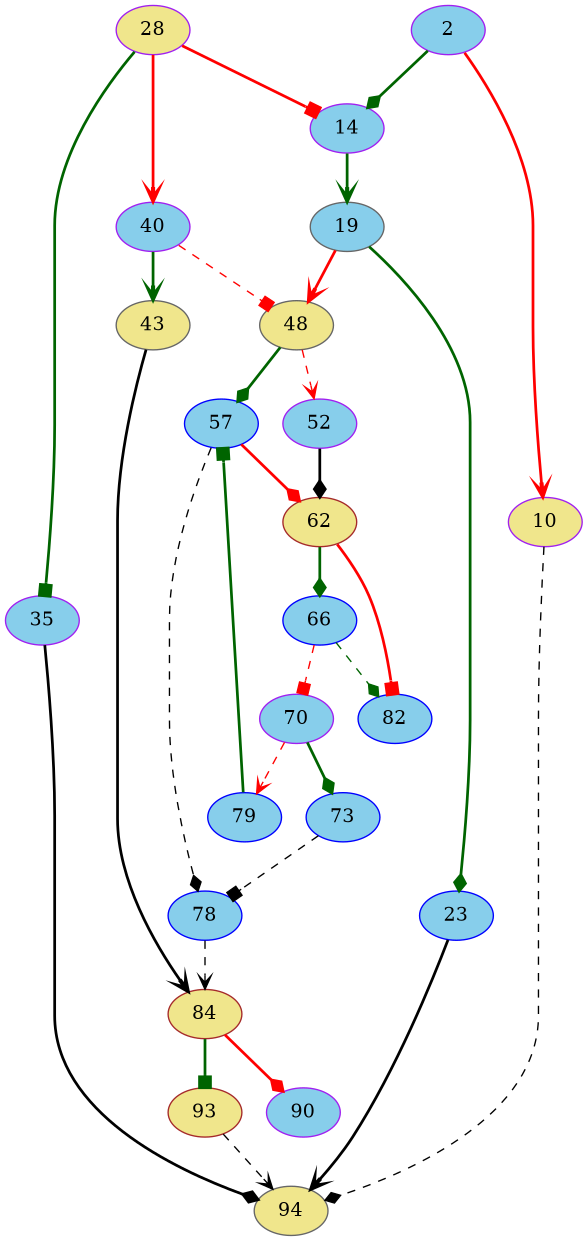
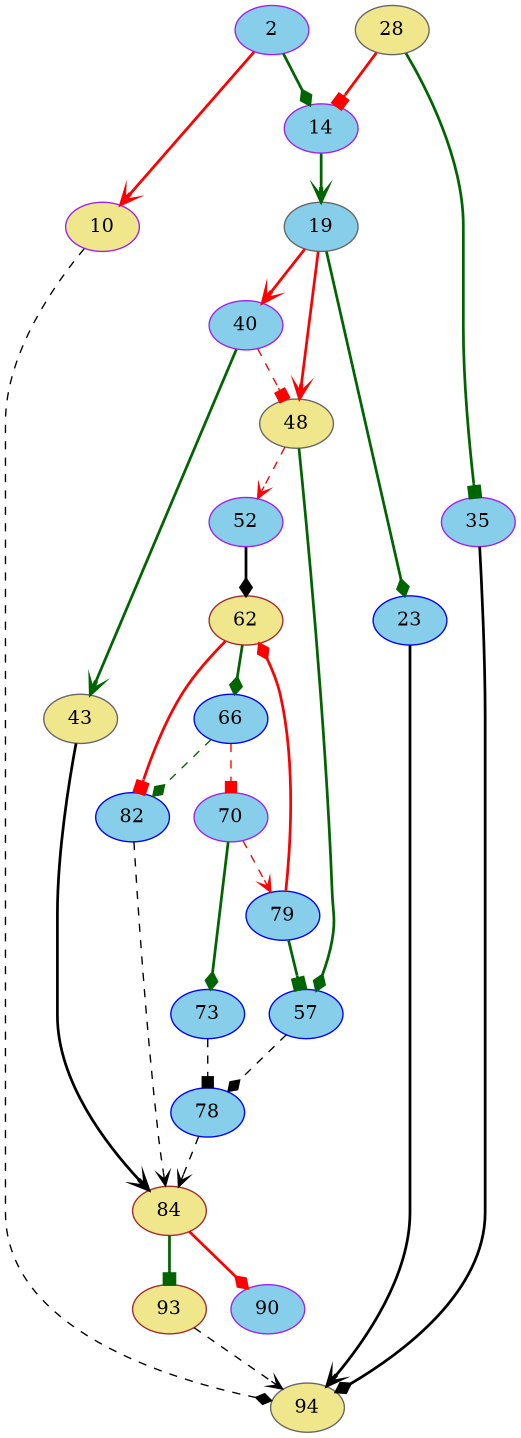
node "28": color purple -> gray40
edge "28" -> "40": now "19" -> "40"
edge "57" -> "62": now "79" -> "62"
edge "82" -> "84": added
